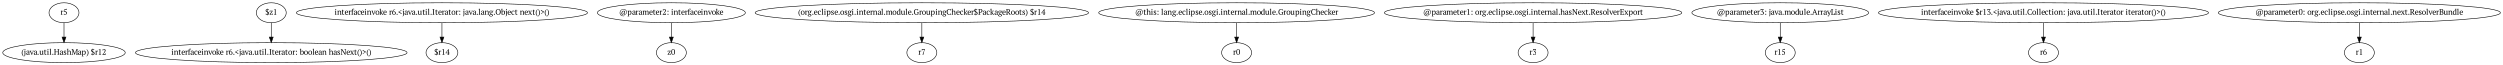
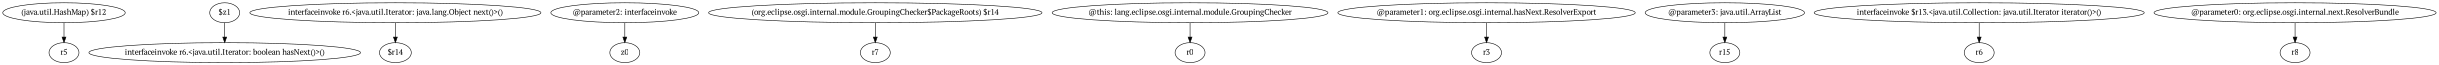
node "@parameter3: java.module.ArrayList": label "@parameter3: java.module.ArrayList" -> "@parameter3: java.util.ArrayList"
edge "r5" -> "(java.util.HashMap) $r12": reversed
node "r1": label "r1" -> "r8"
